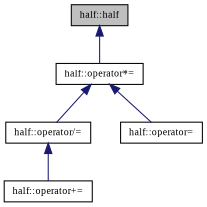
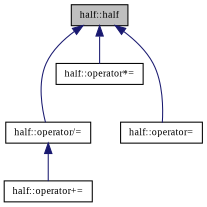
edge "half::operator/=" -> "half::operator*=": now "half::operator/=" -> "half::half"
edge "half::operator=" -> "half::operator*=": now "half::operator=" -> "half::half"
